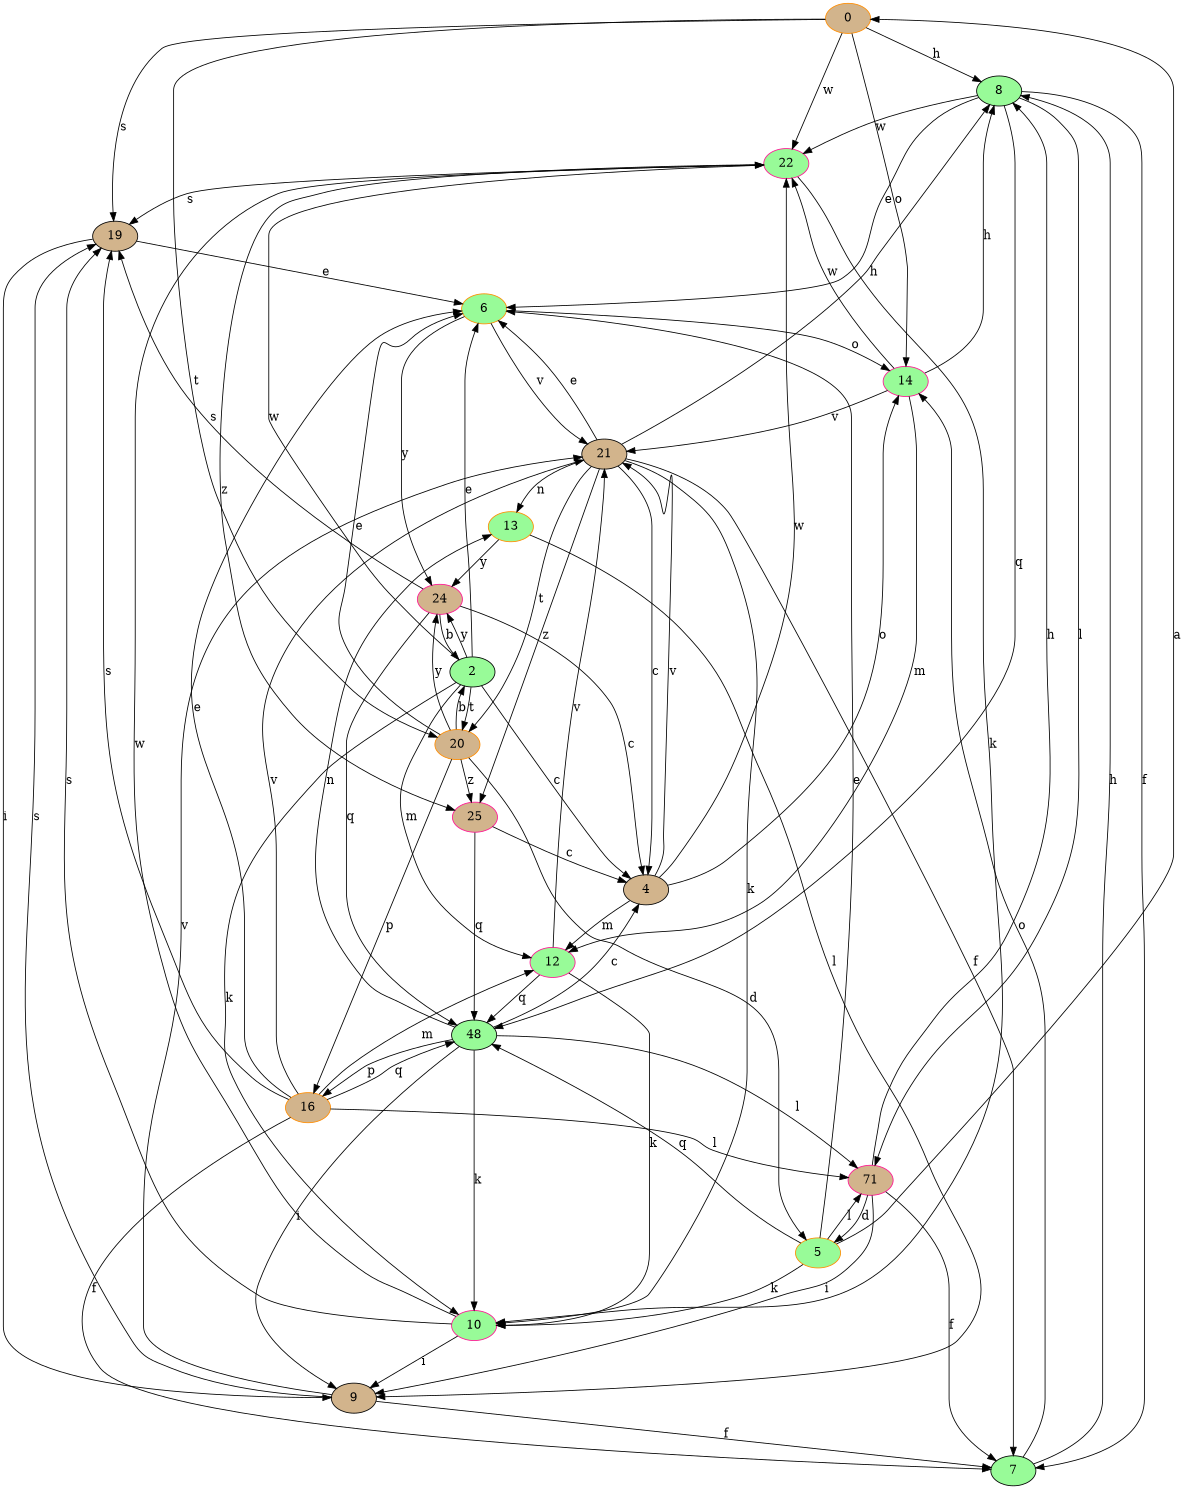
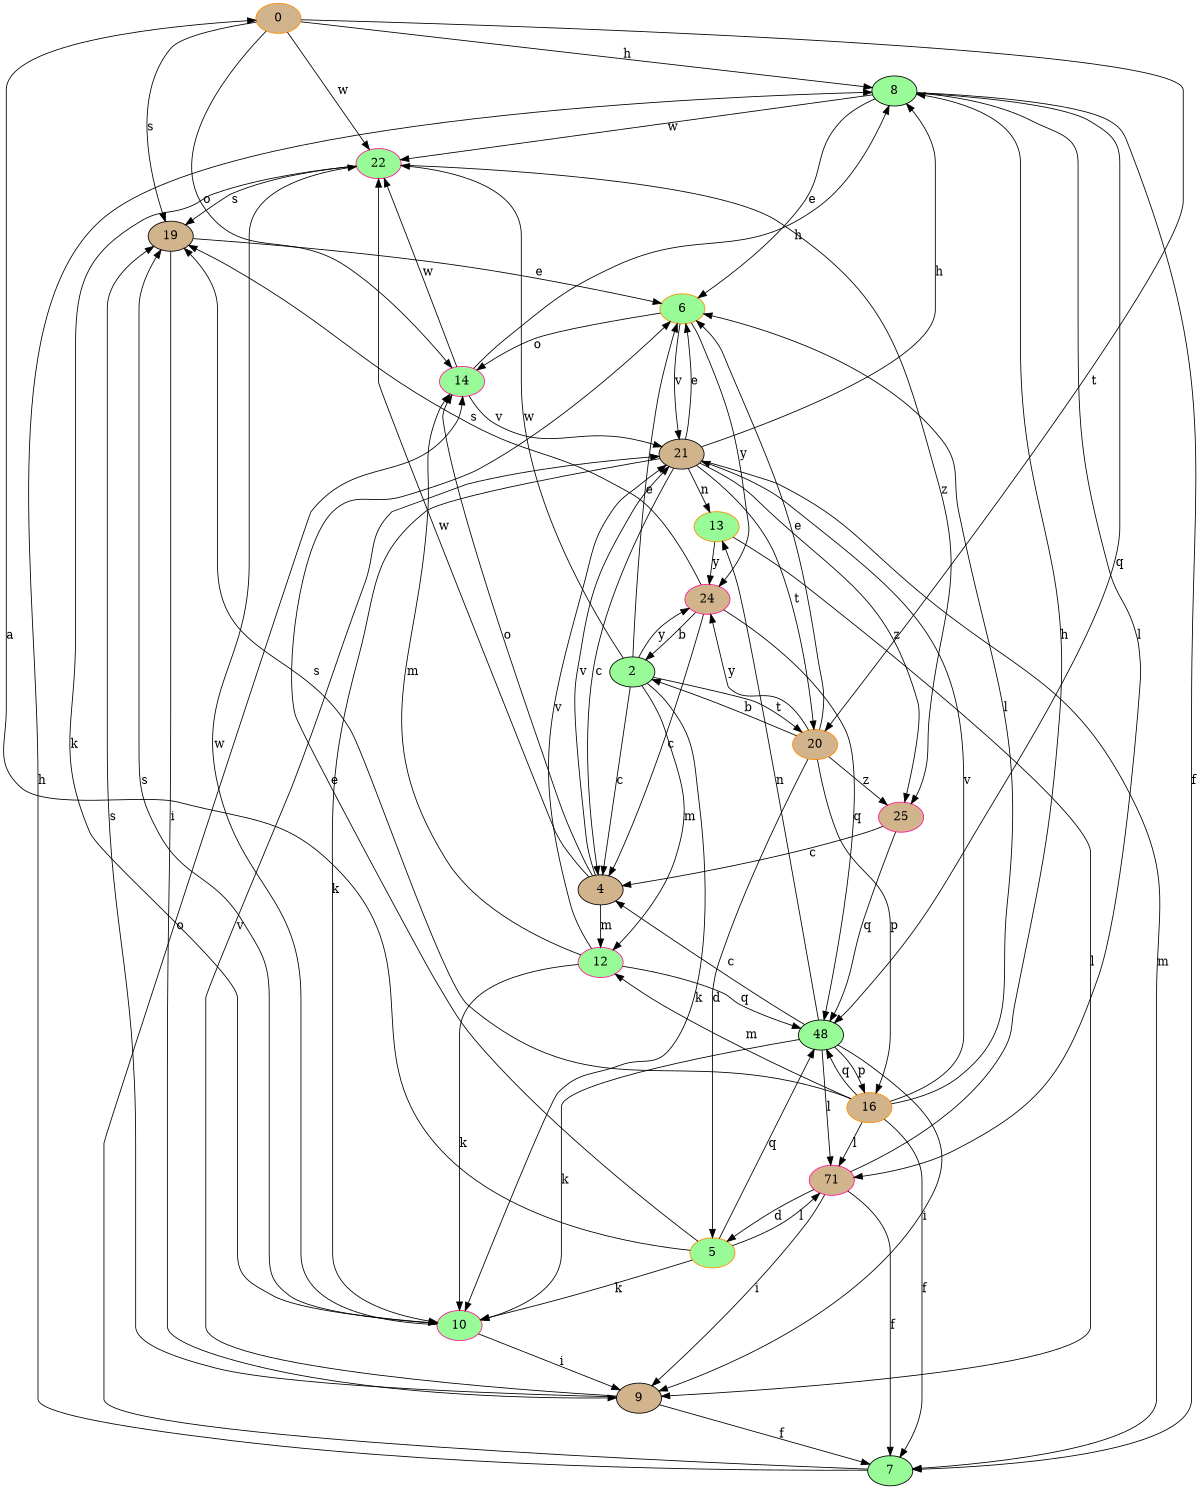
edge "16" -> "6": label "e" -> "l"
edge "14" -> "12": reversed
edge "21" -> "7": label "f" -> "m"
